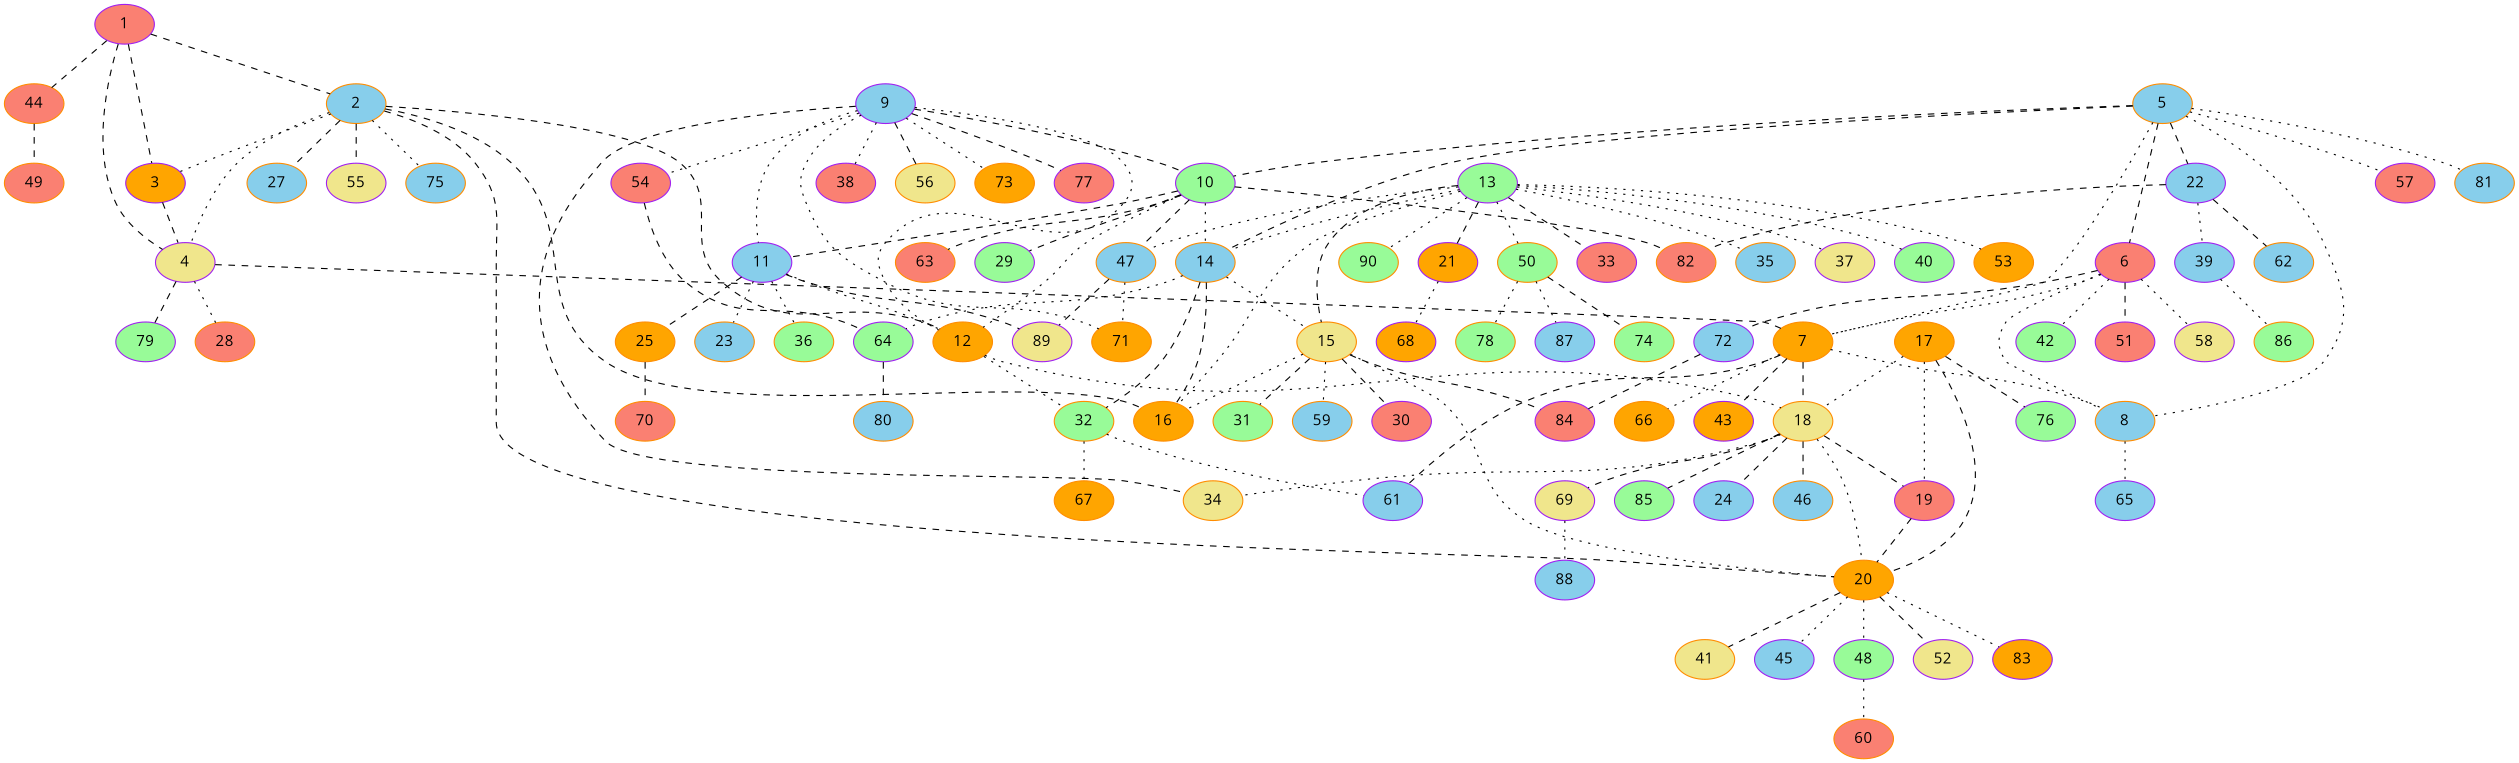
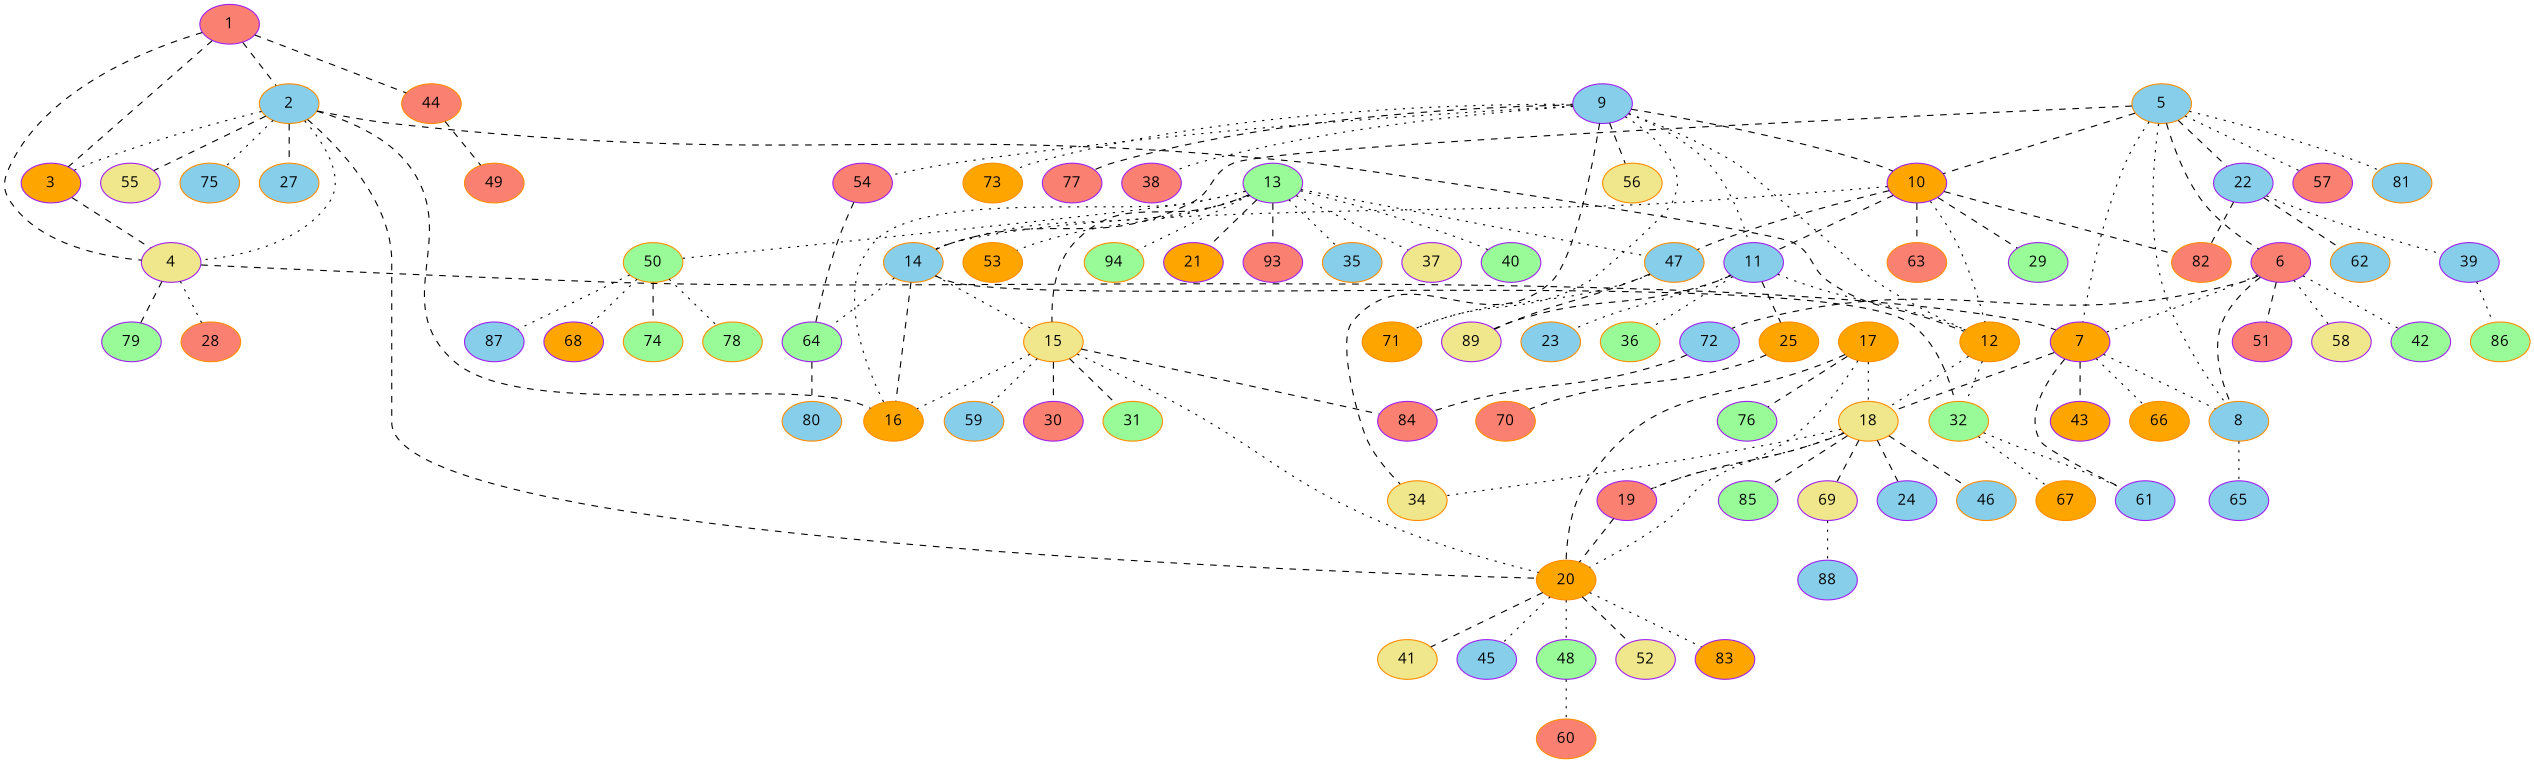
node "10": fillcolor palegreen -> orange
node "90": label "90" -> "94"
node "33": label "33" -> "93"
edge "21" -- "68": now "50" -- "68"
node "7": color darkorange -> purple
edge "6" -- "8": style dotted -> dashed
